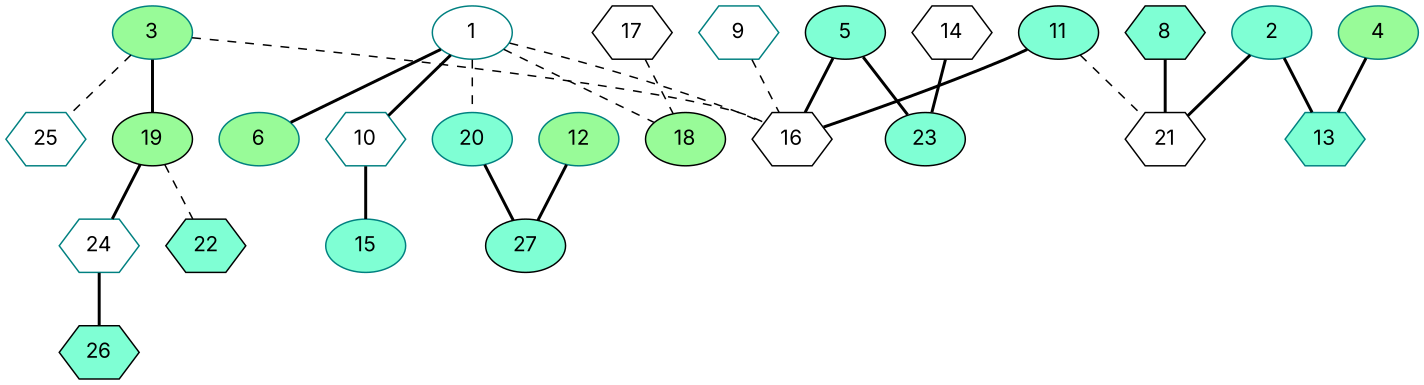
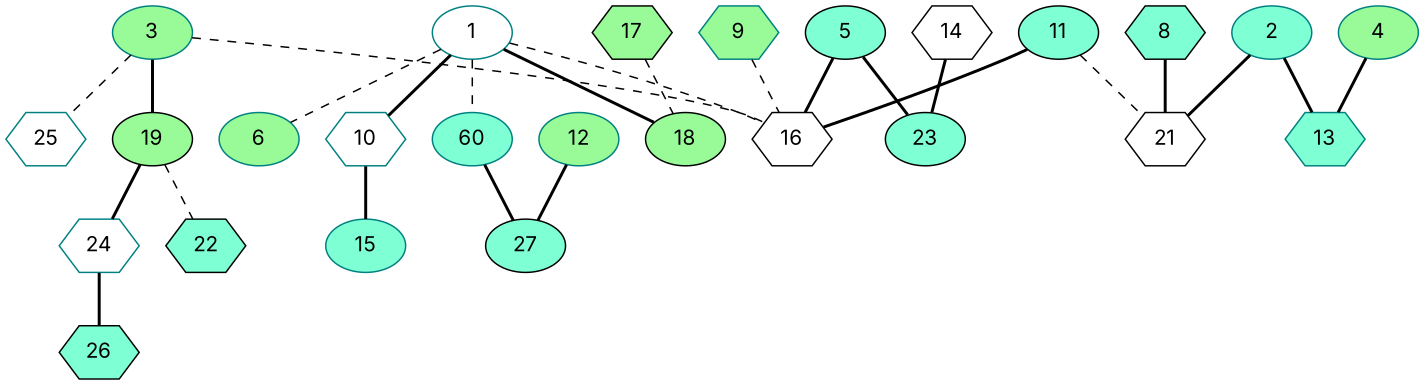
node "17": fillcolor white -> palegreen
node "9": fillcolor white -> palegreen
edge "1" -- "6": style bold -> dashed
edge "1" -- "18": style dashed -> bold
node "20": label "20" -> "60"
